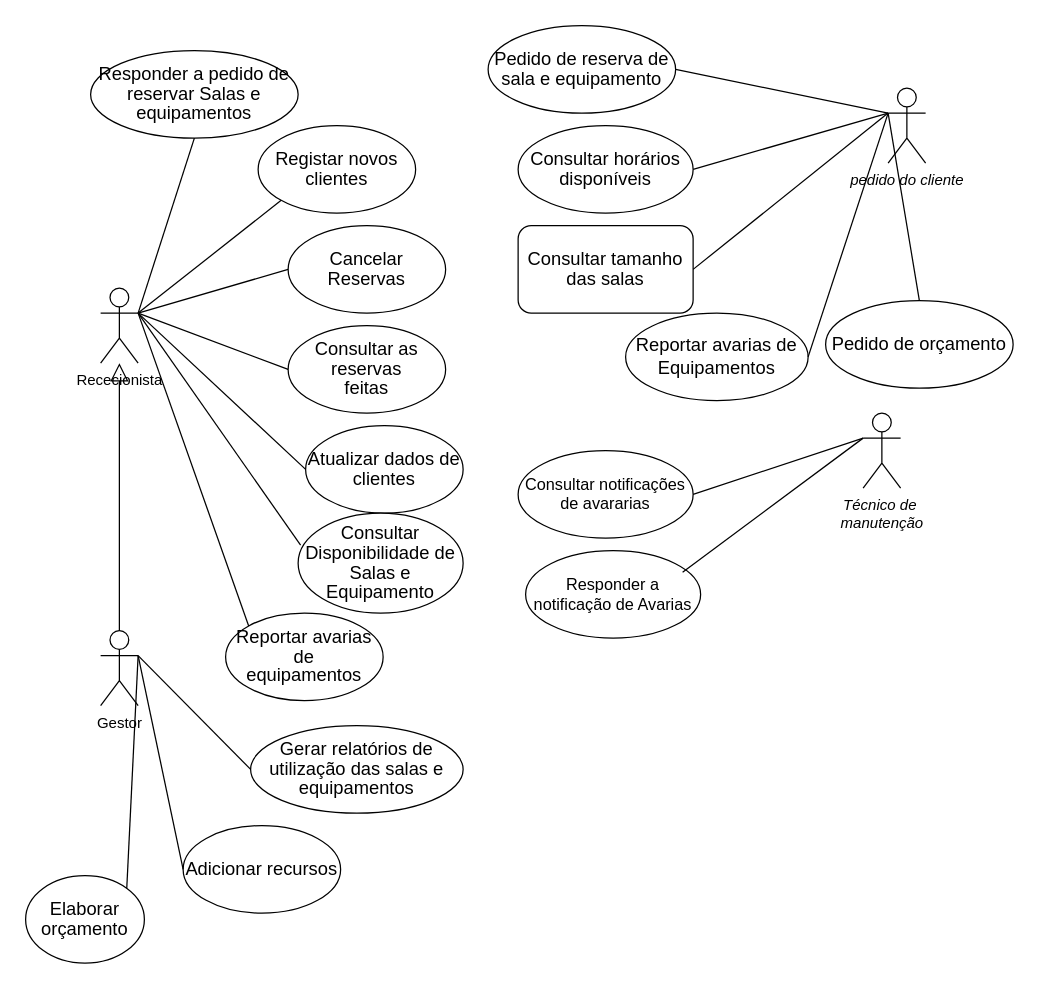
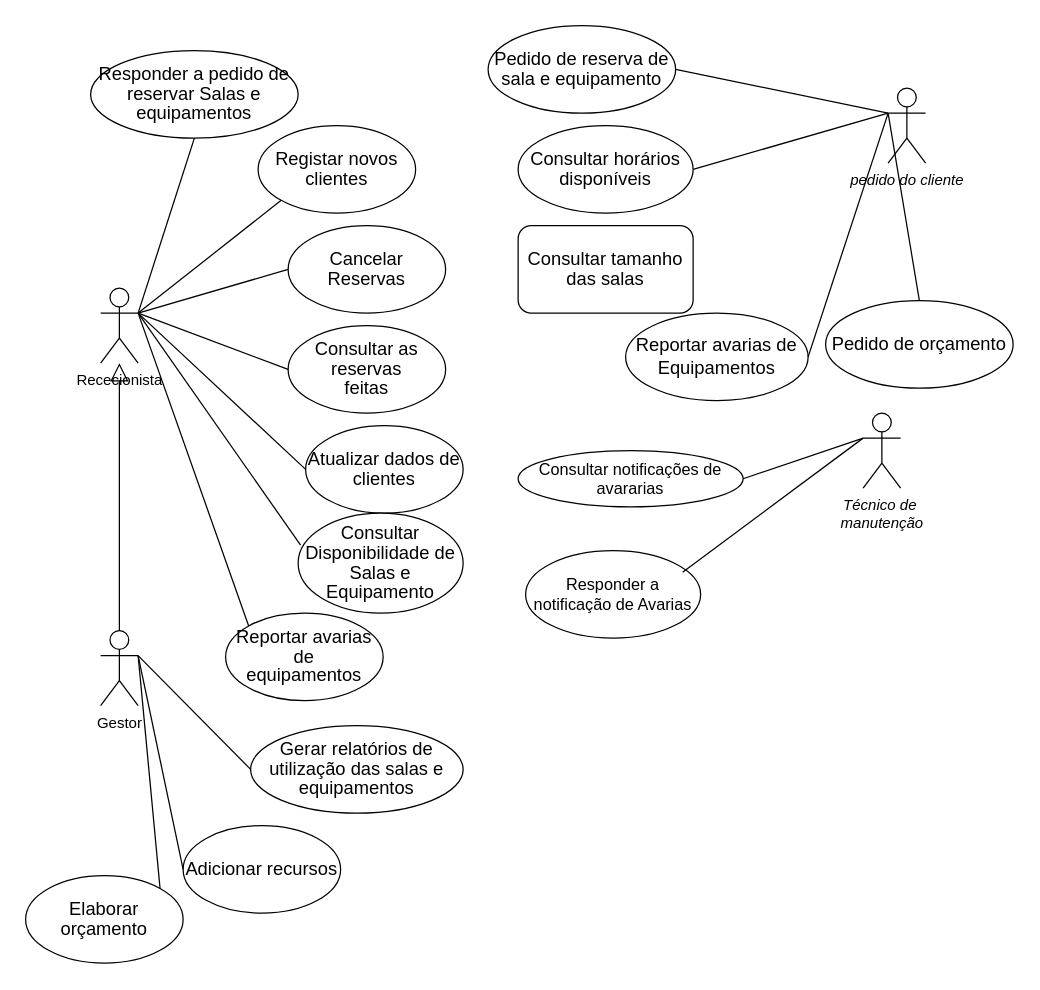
edge "pedido do cliente" -- "Consultar tamanho das salas": removed
node "Consultar notificações de avararias": size 175x88 -> 225x56
node "Elaborar orçamento": size 119x88 -> 158x88
